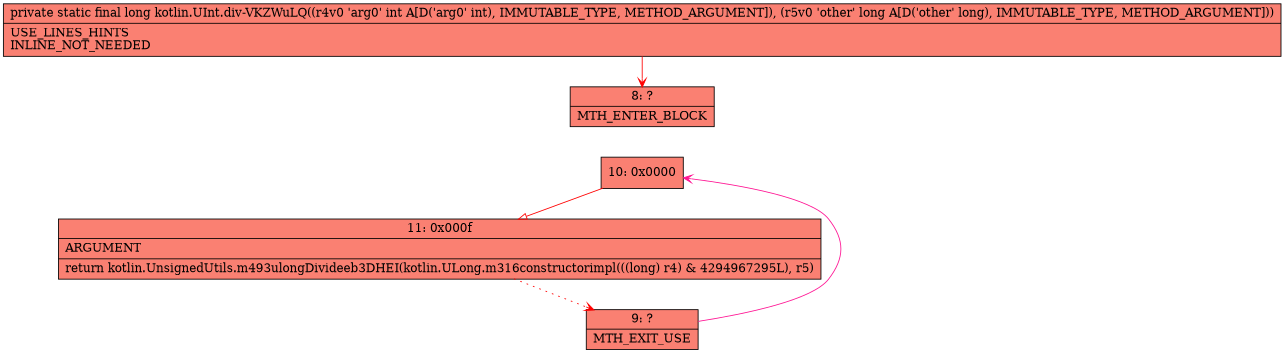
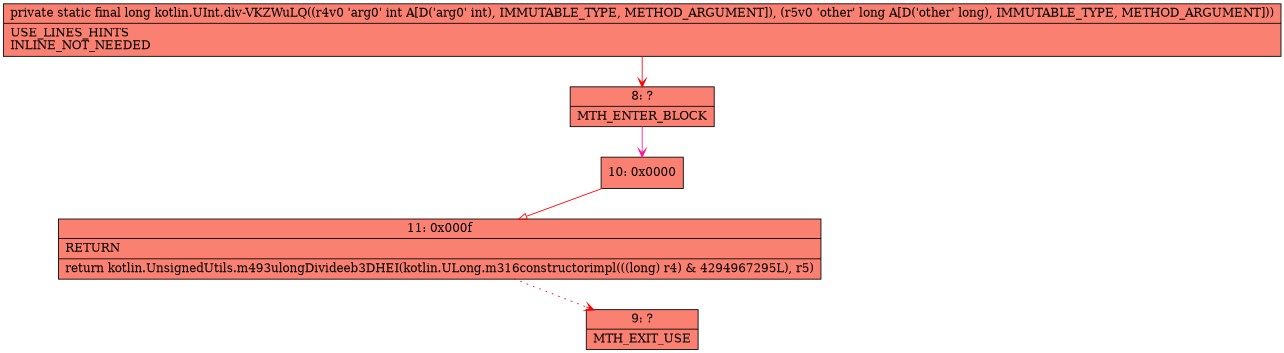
edge "9: ?" -> "10: 0x0000": now "8: ?" -> "10: 0x0000"
node "11: 0x000f": text "ARGUMENT" -> "RETURN"
